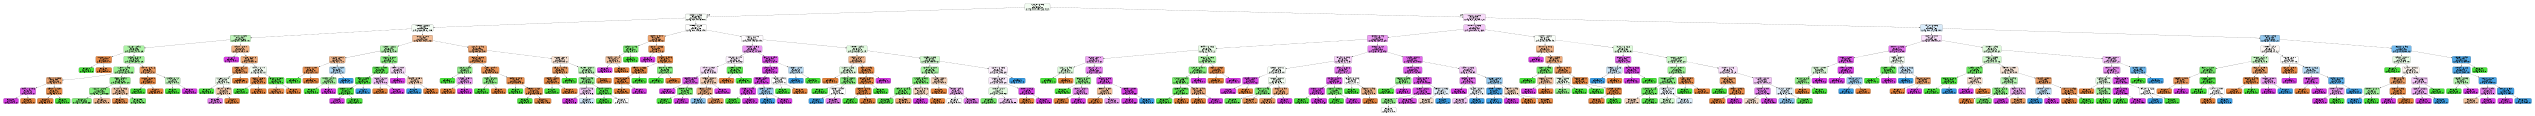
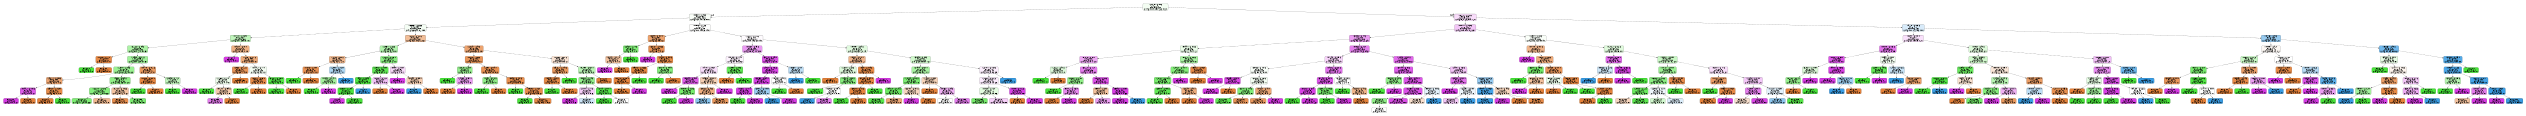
node "gini = 0.0 samples = 9 value = [16, 0, 0, 0]": added
node "gini = 0.0 samples = 12 value = [0, 15, 0, 0]": fillcolor #e58139e8 -> #47e539ff
node "gini = 0.0 samples = 6 value = [8, 0, 0, 0]": fillcolor #47e53999 -> #e58139ff
